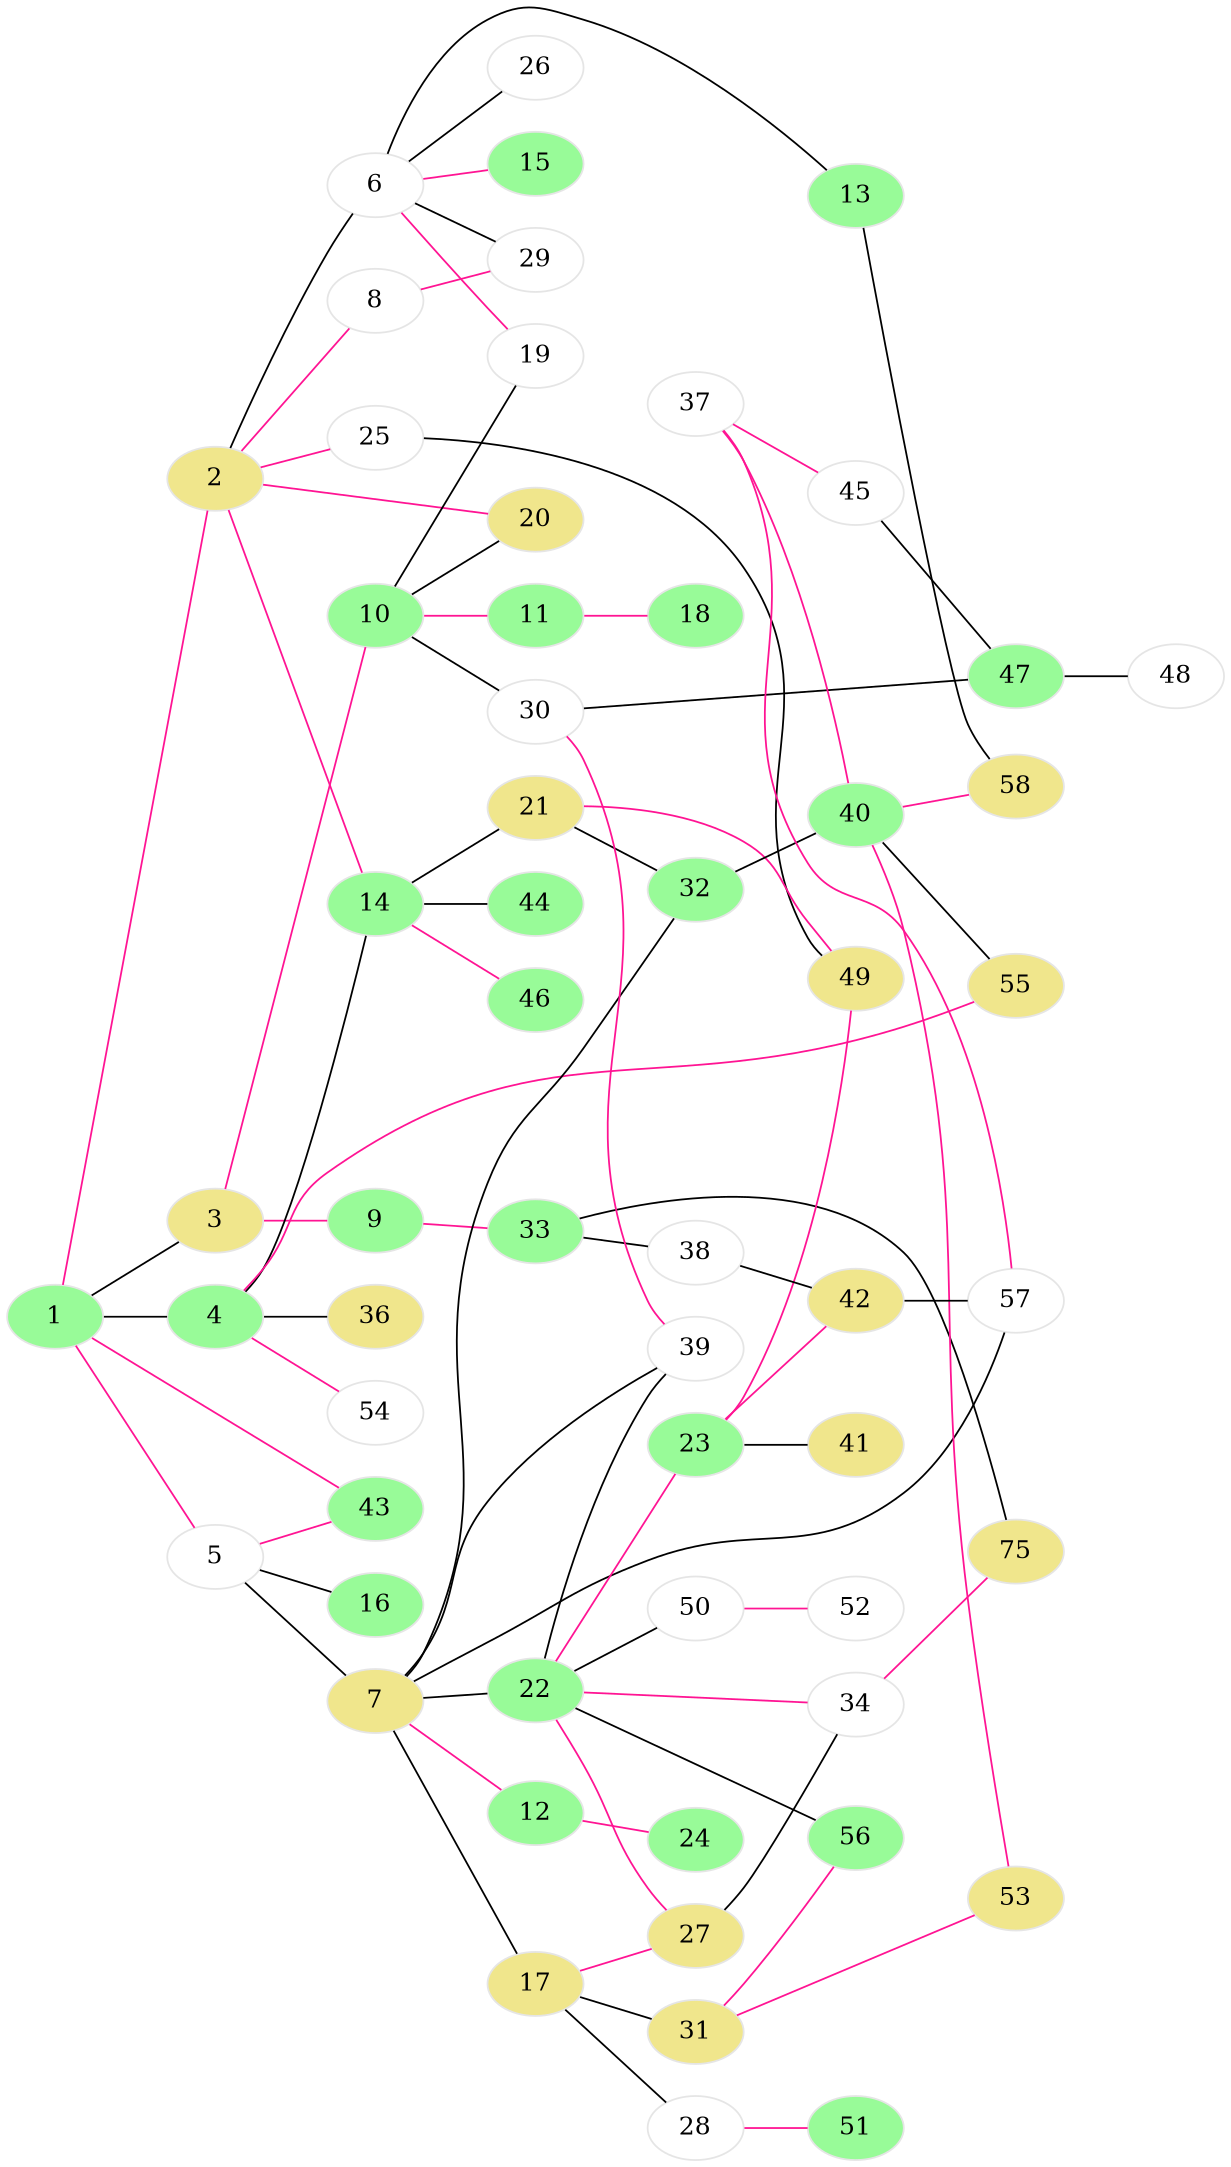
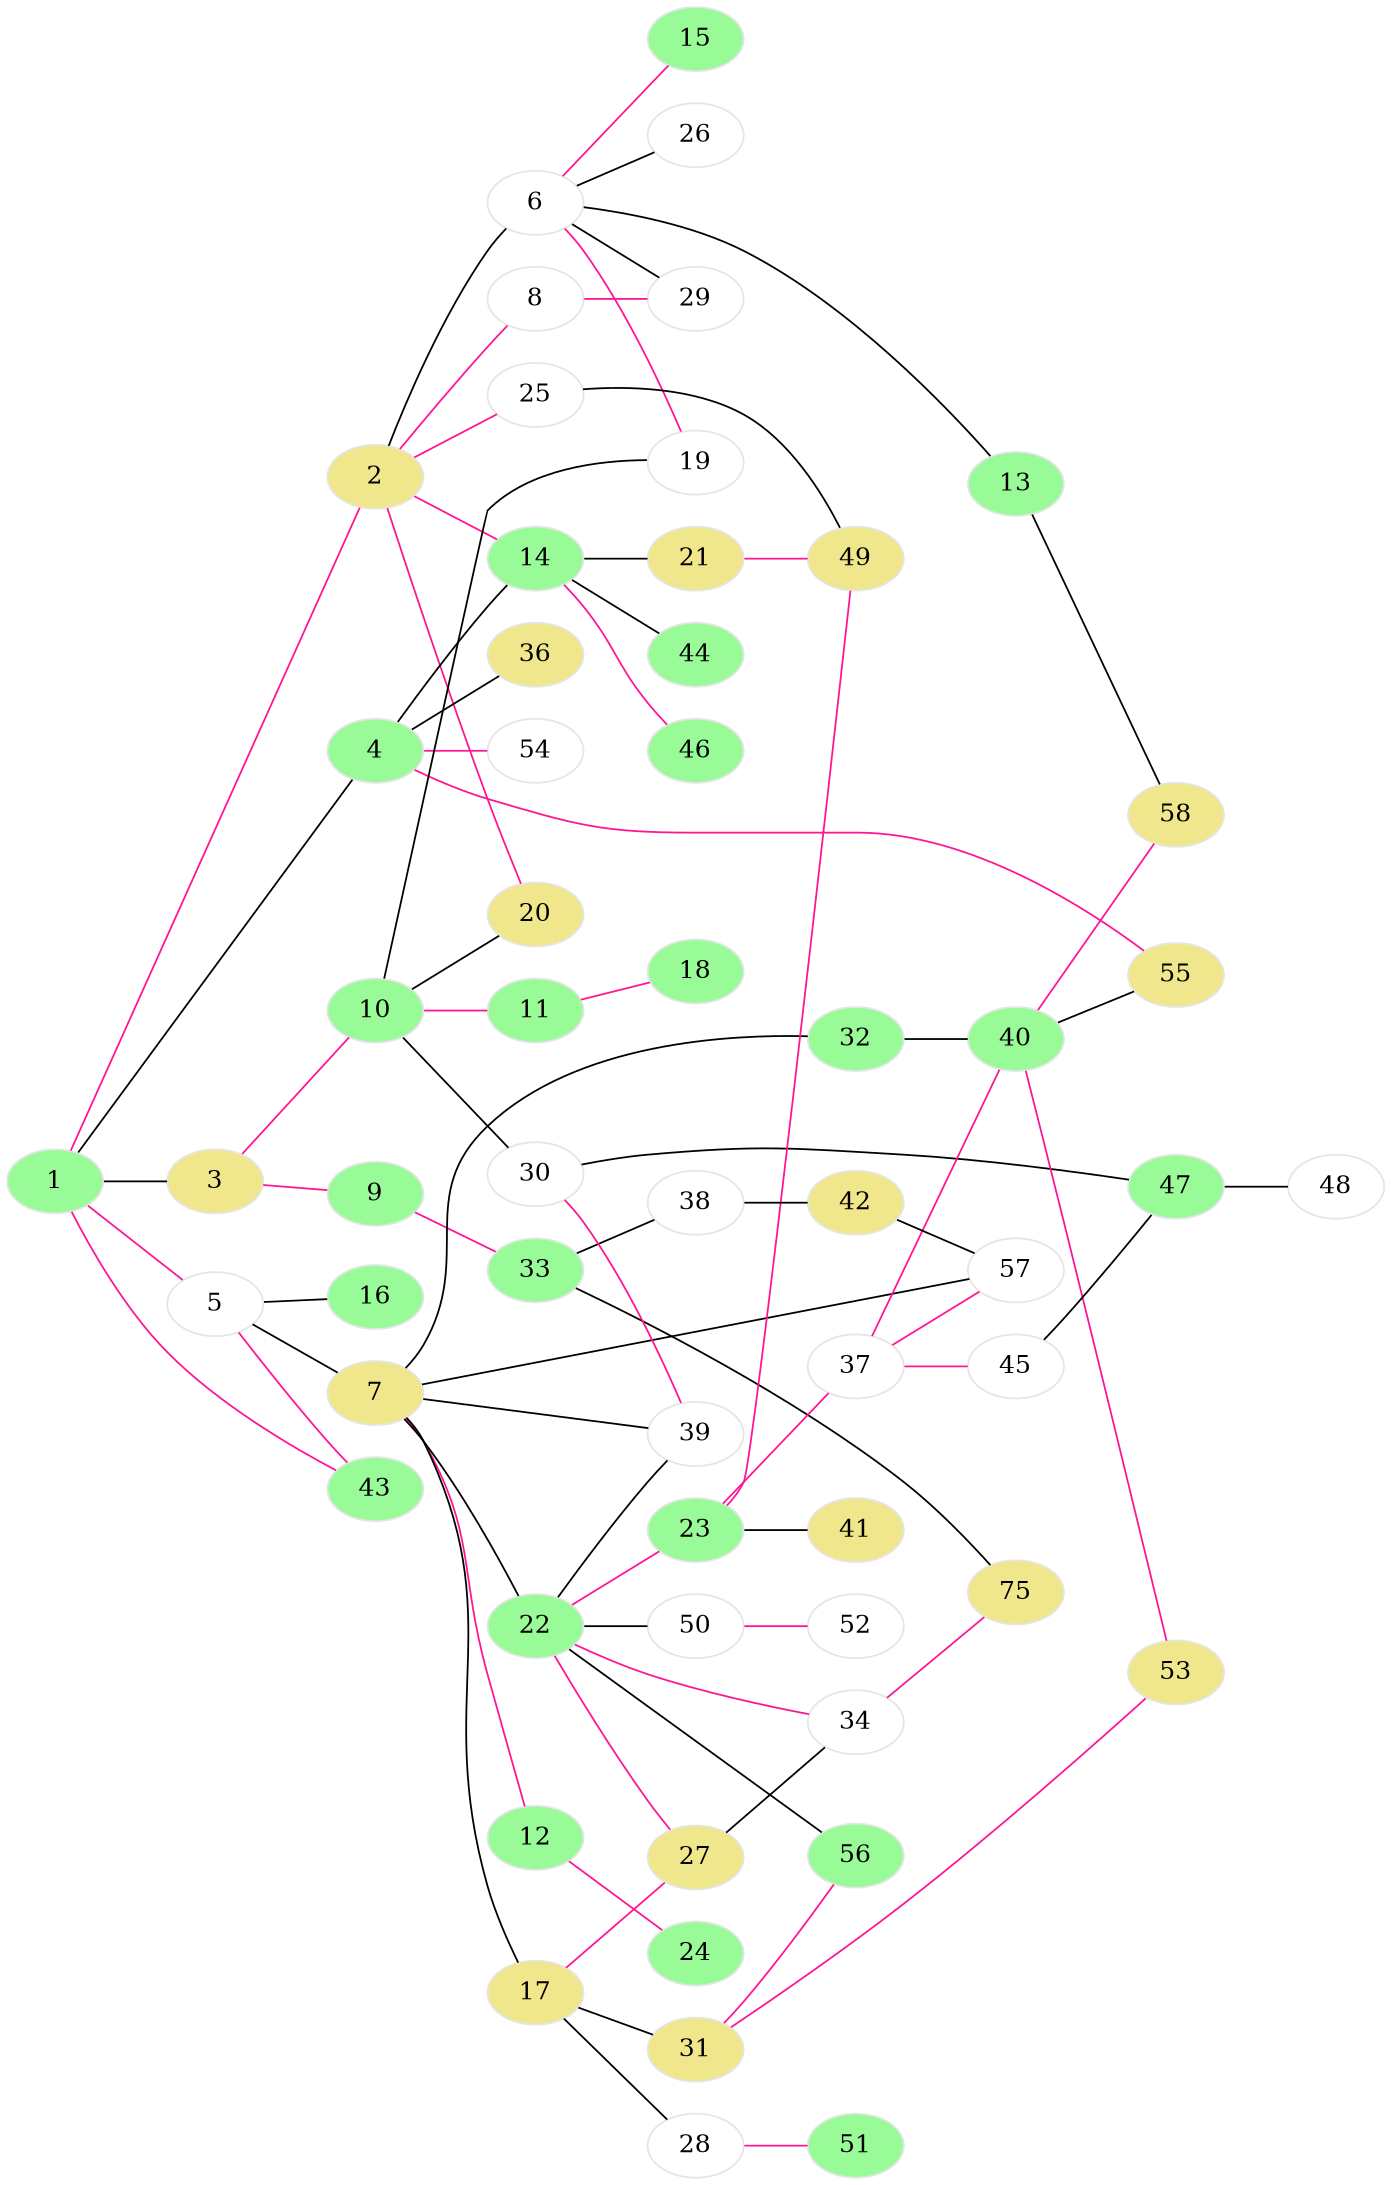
edge "21" -- "32": removed
edge "42" -- "23": now "37" -- "23"
